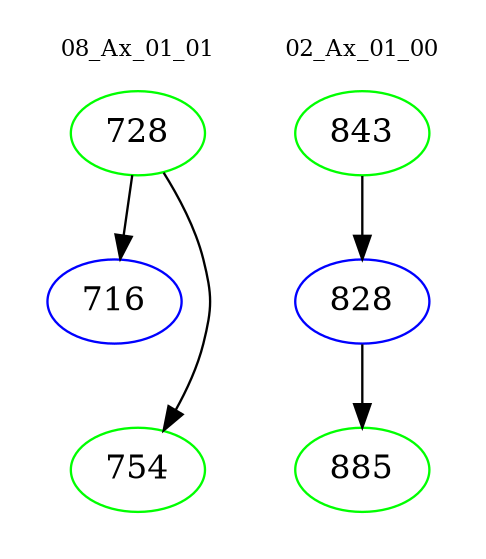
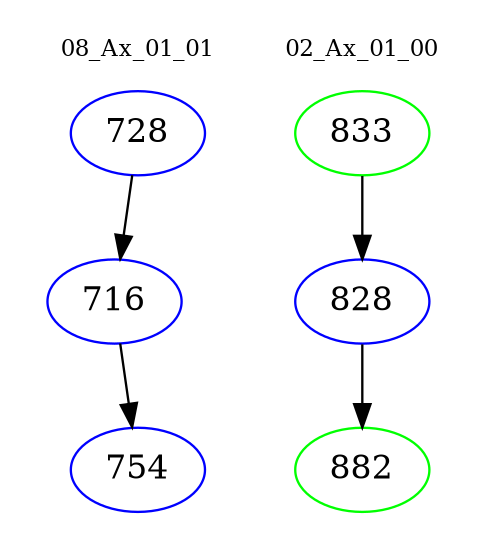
node "728": color green -> blue
node "843": label "843" -> "833"
edge "728" -> "754": now "716" -> "754"
node "754": color green -> blue
node "885": label "885" -> "882"
